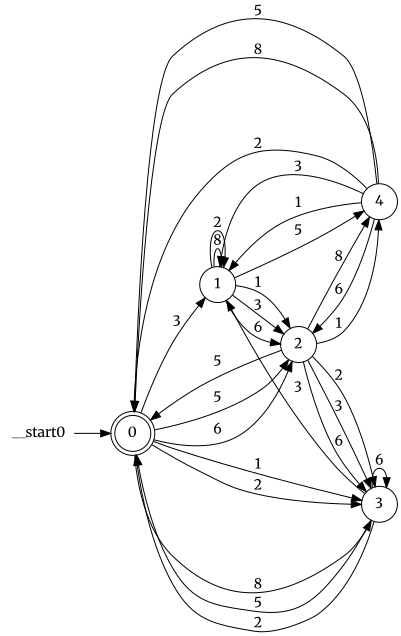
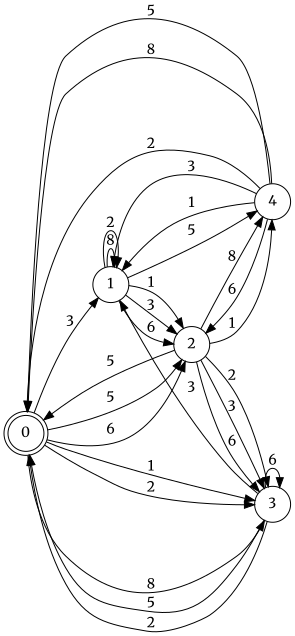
node "__start0": removed
